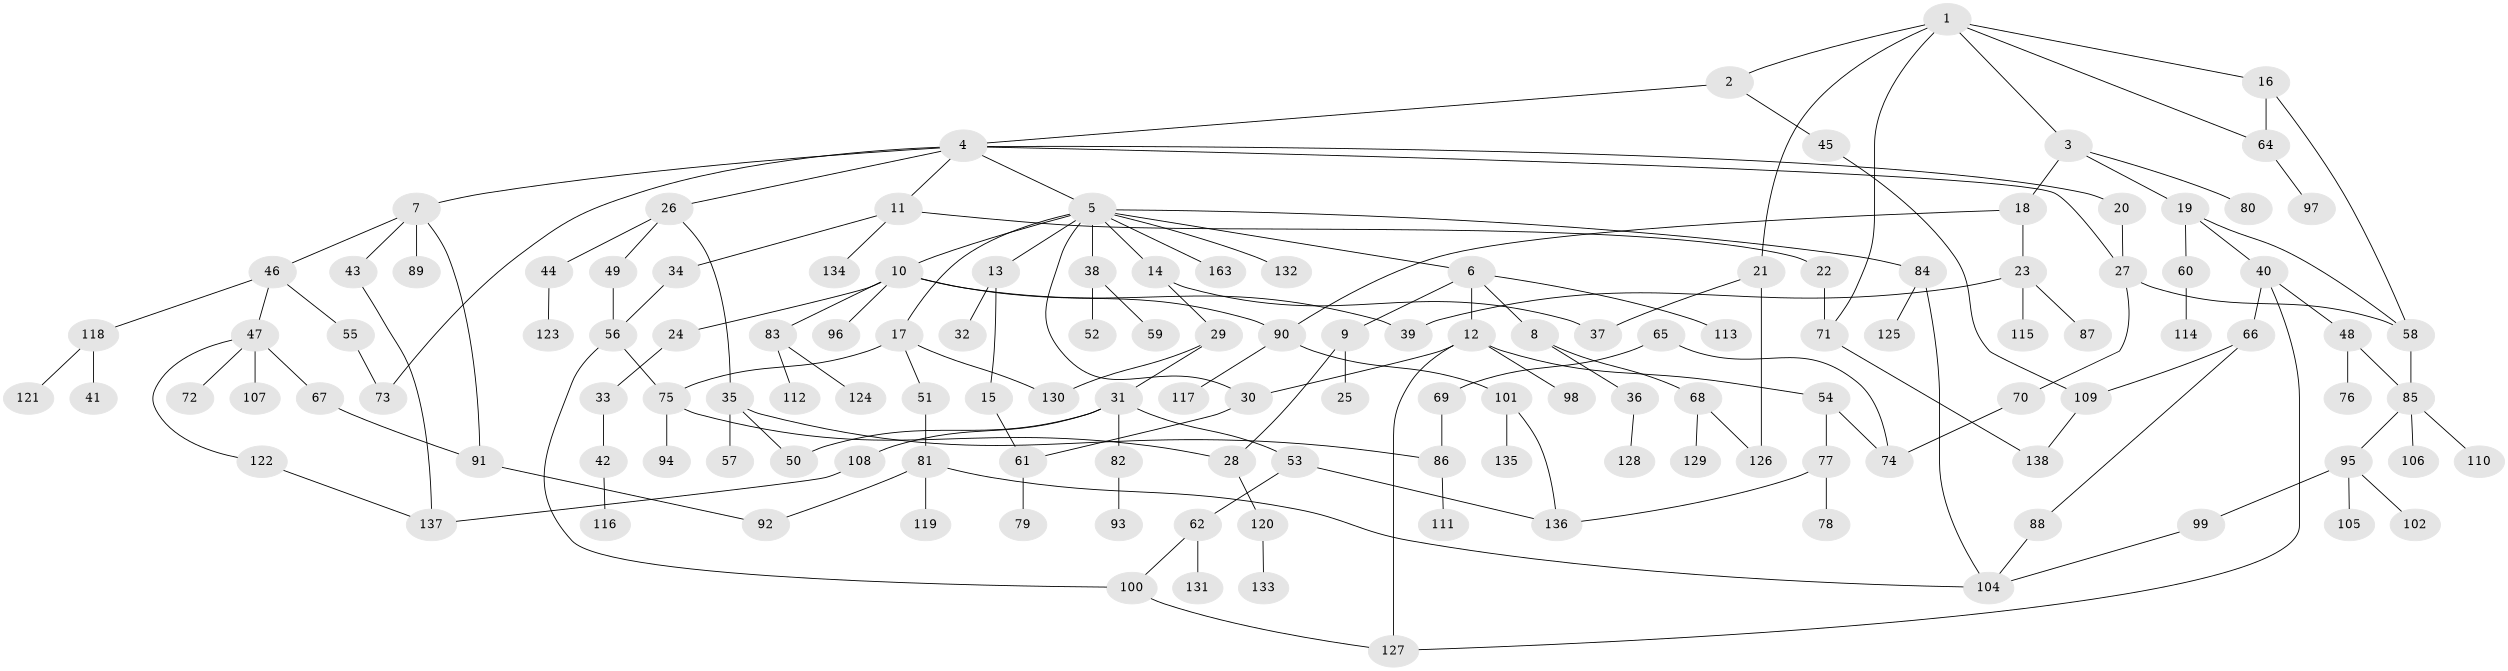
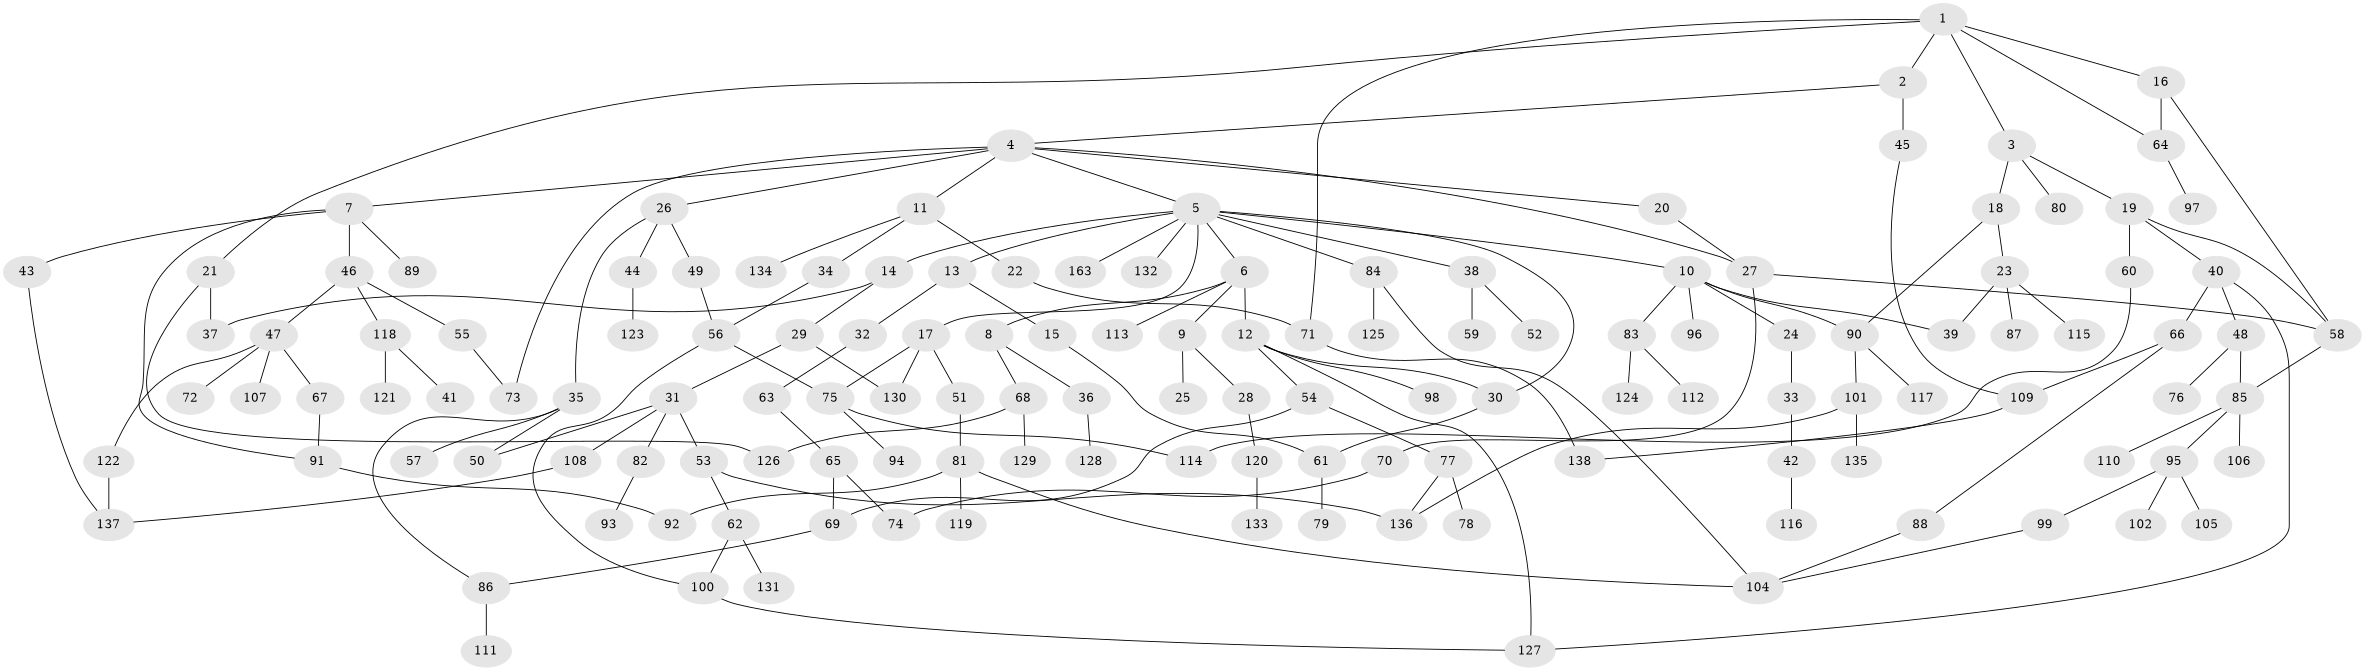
node "63": added
edge "54" -- "74": now "54" -- "69"
edge "75" -- "28": now "75" -- "114"
